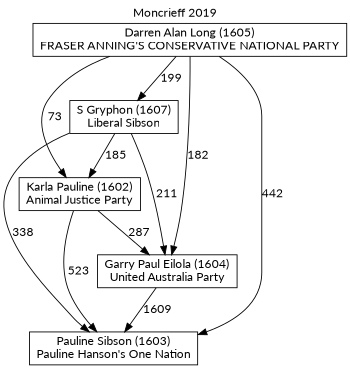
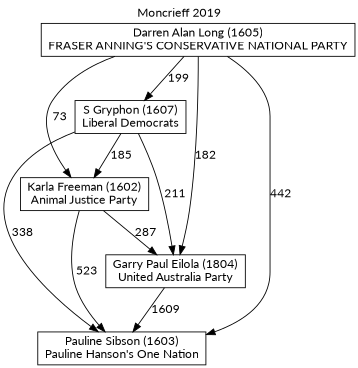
node "S Gryphon (1607) Liberal Sibson": label "S Gryphon (1607) Liberal Sibson" -> "S Gryphon (1607) Liberal Democrats"
node "Karla Pauline (1602) Animal Justice Party": label "Karla Pauline (1602) Animal Justice Party" -> "Karla Freeman (1602) Animal Justice Party"
node "Garry Paul Eilola (1604) United Australia Party": label "Garry Paul Eilola (1604) United Australia Party" -> "Garry Paul Eilola (1804) United Australia Party"
